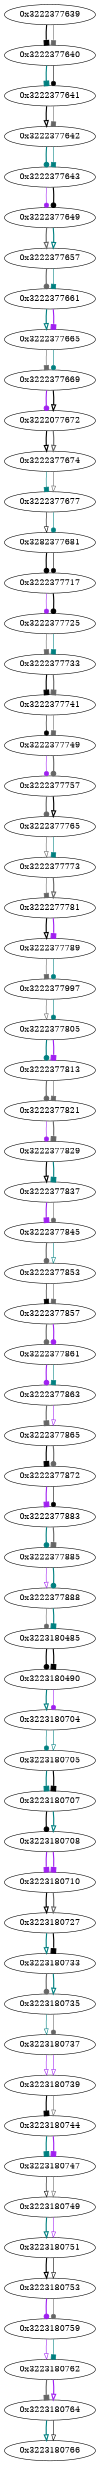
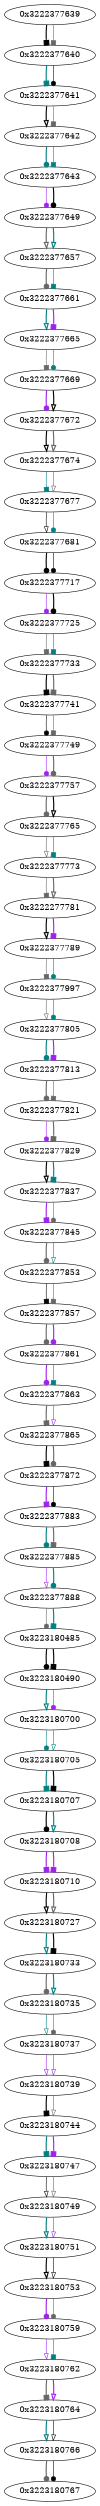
node "0x3222077672": label "0x3222077672" -> "0x3222377672"
node "0x3282377681": label "0x3282377681" -> "0x3222377681"
node "0x3223180704": label "0x3223180704" -> "0x3223180700"
node "0x3223180767": added
